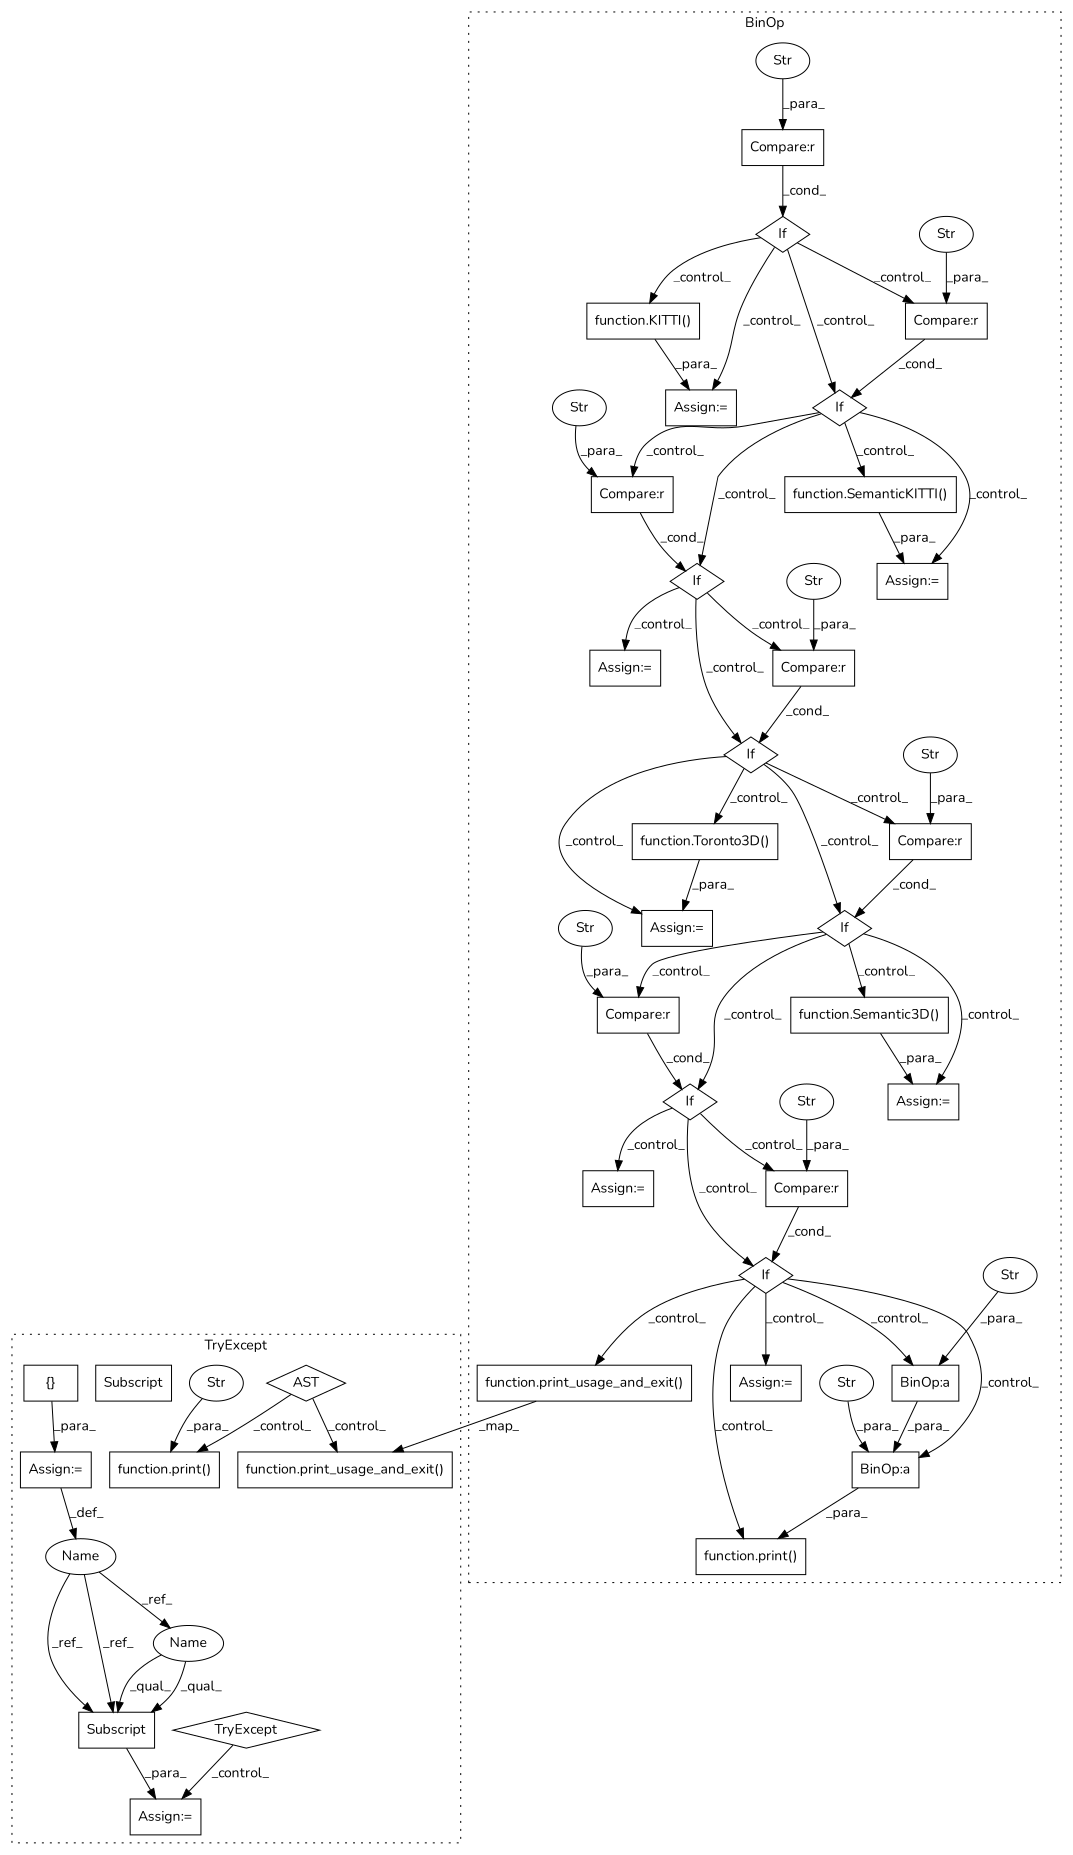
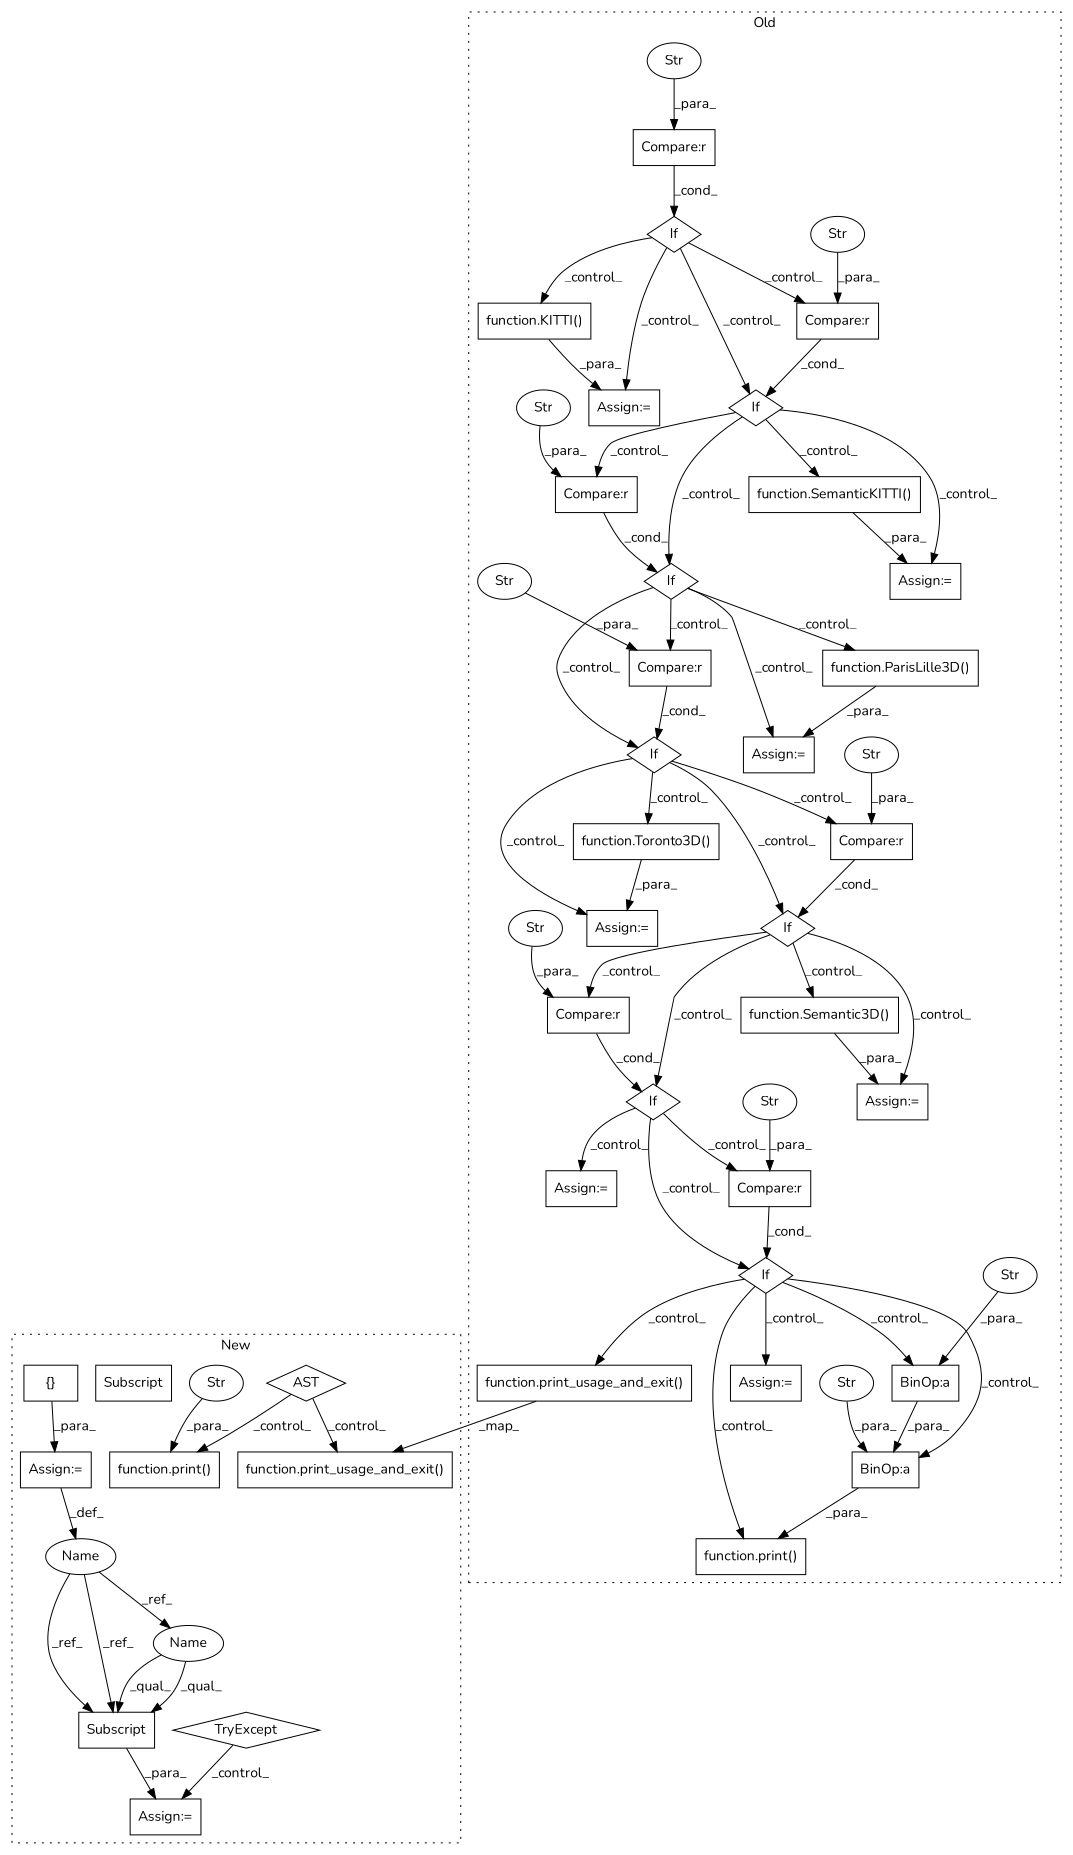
cluster "BinOp": label "BinOp" -> "Old"
node "function.ParisLille3D()": added
cluster "TryExcept": label "TryExcept" -> "New"
